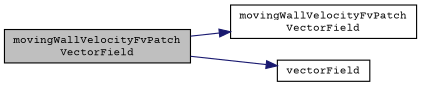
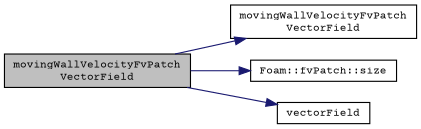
node "Foam::fvPatch::size": added
